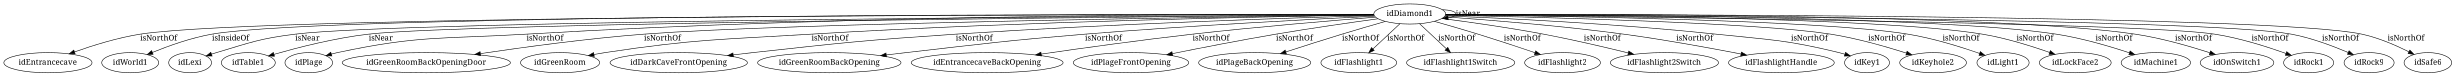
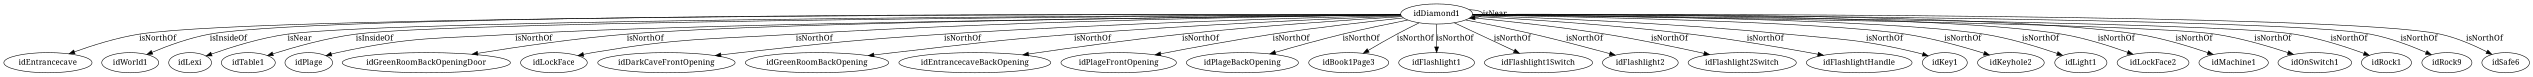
edge "idDiamond1" -> "idTable1": label "isNear" -> "isInsideOf"
node "idGreenRoom": label "idGreenRoom" -> "idLockFace"
node "idBook1Page3": added
